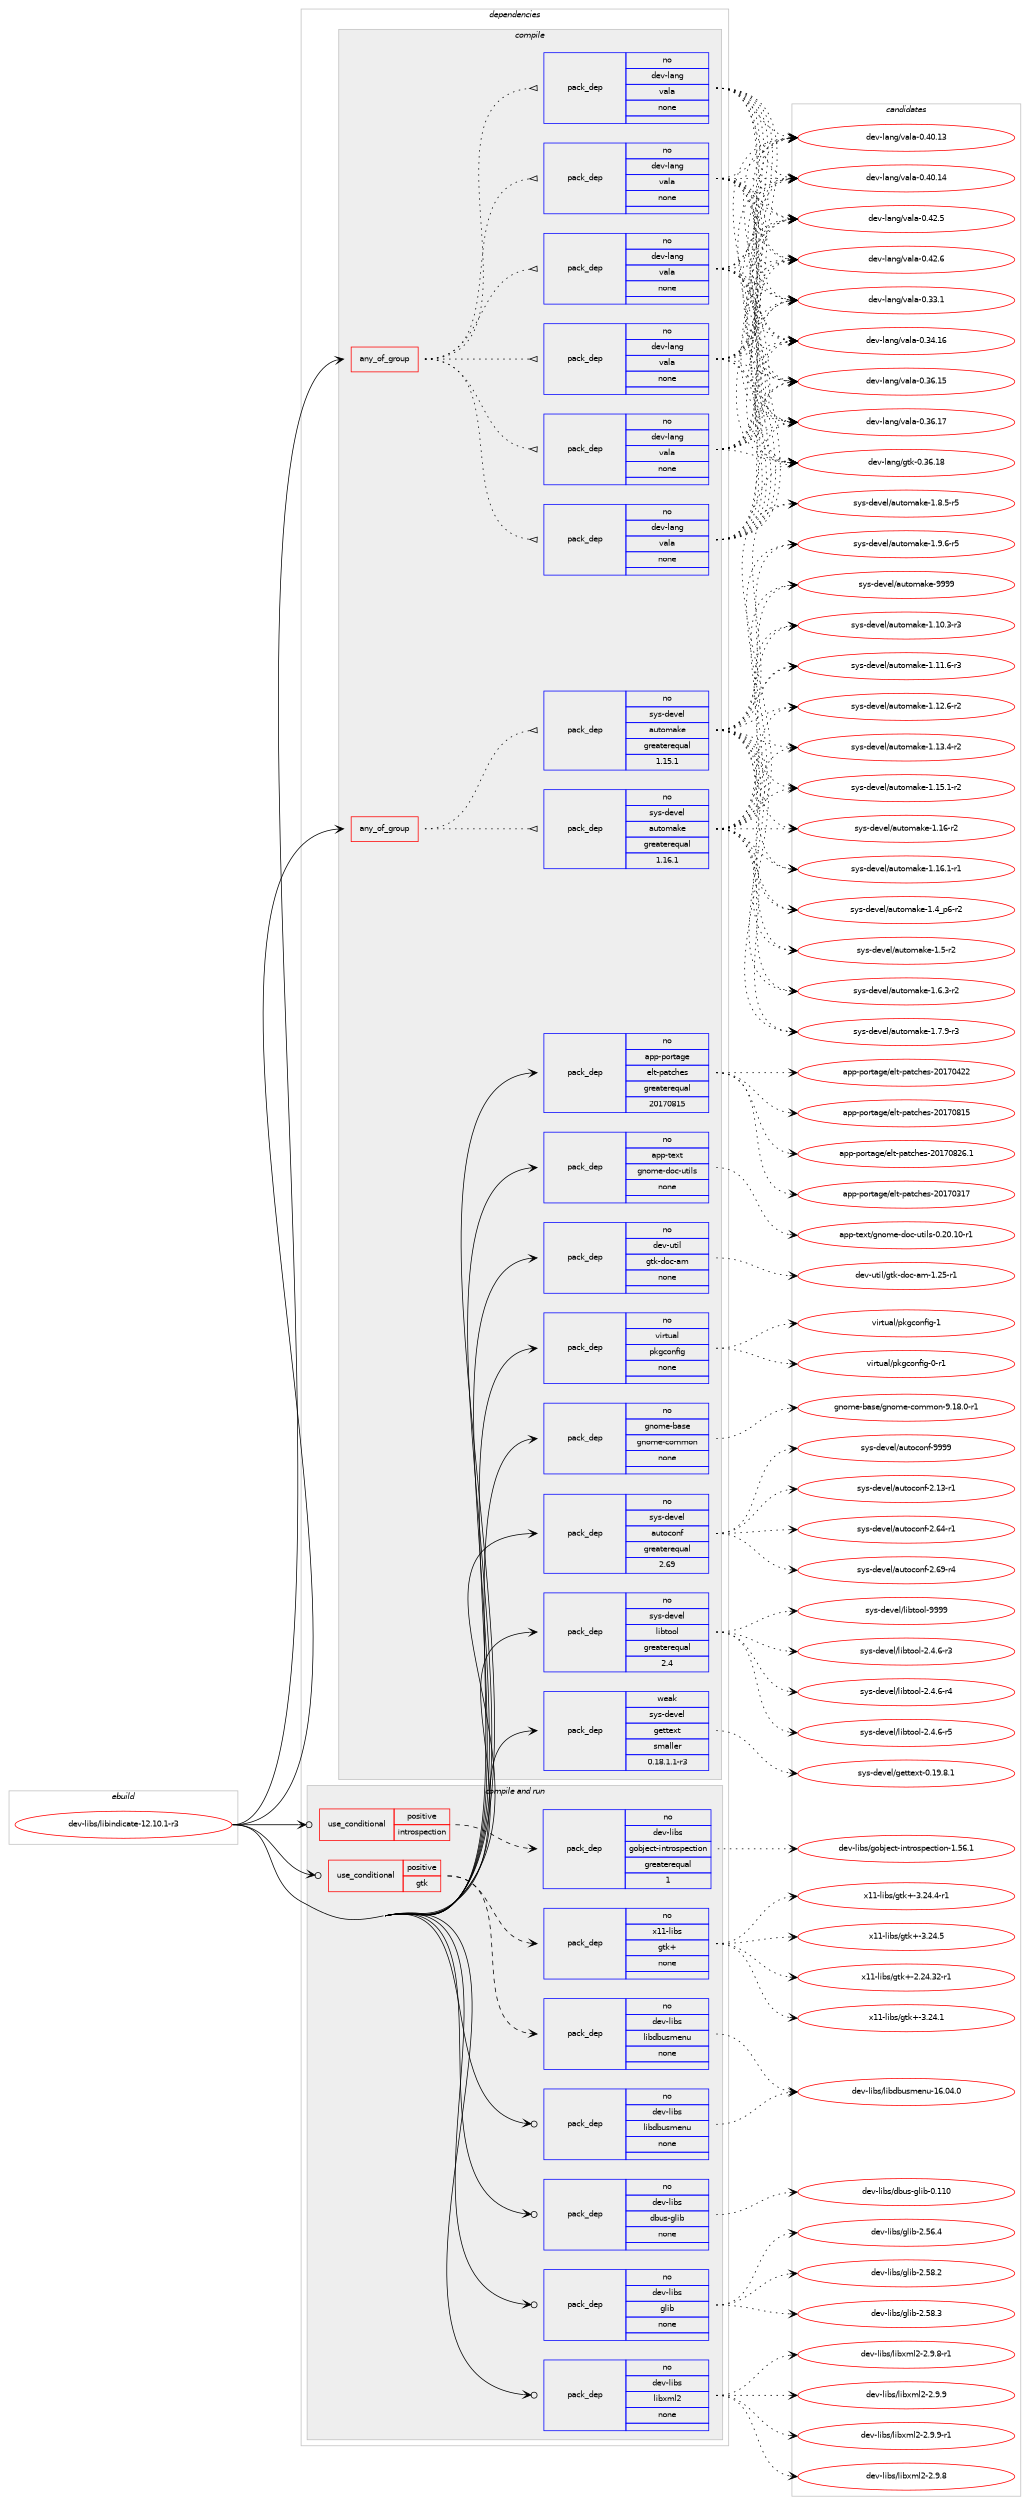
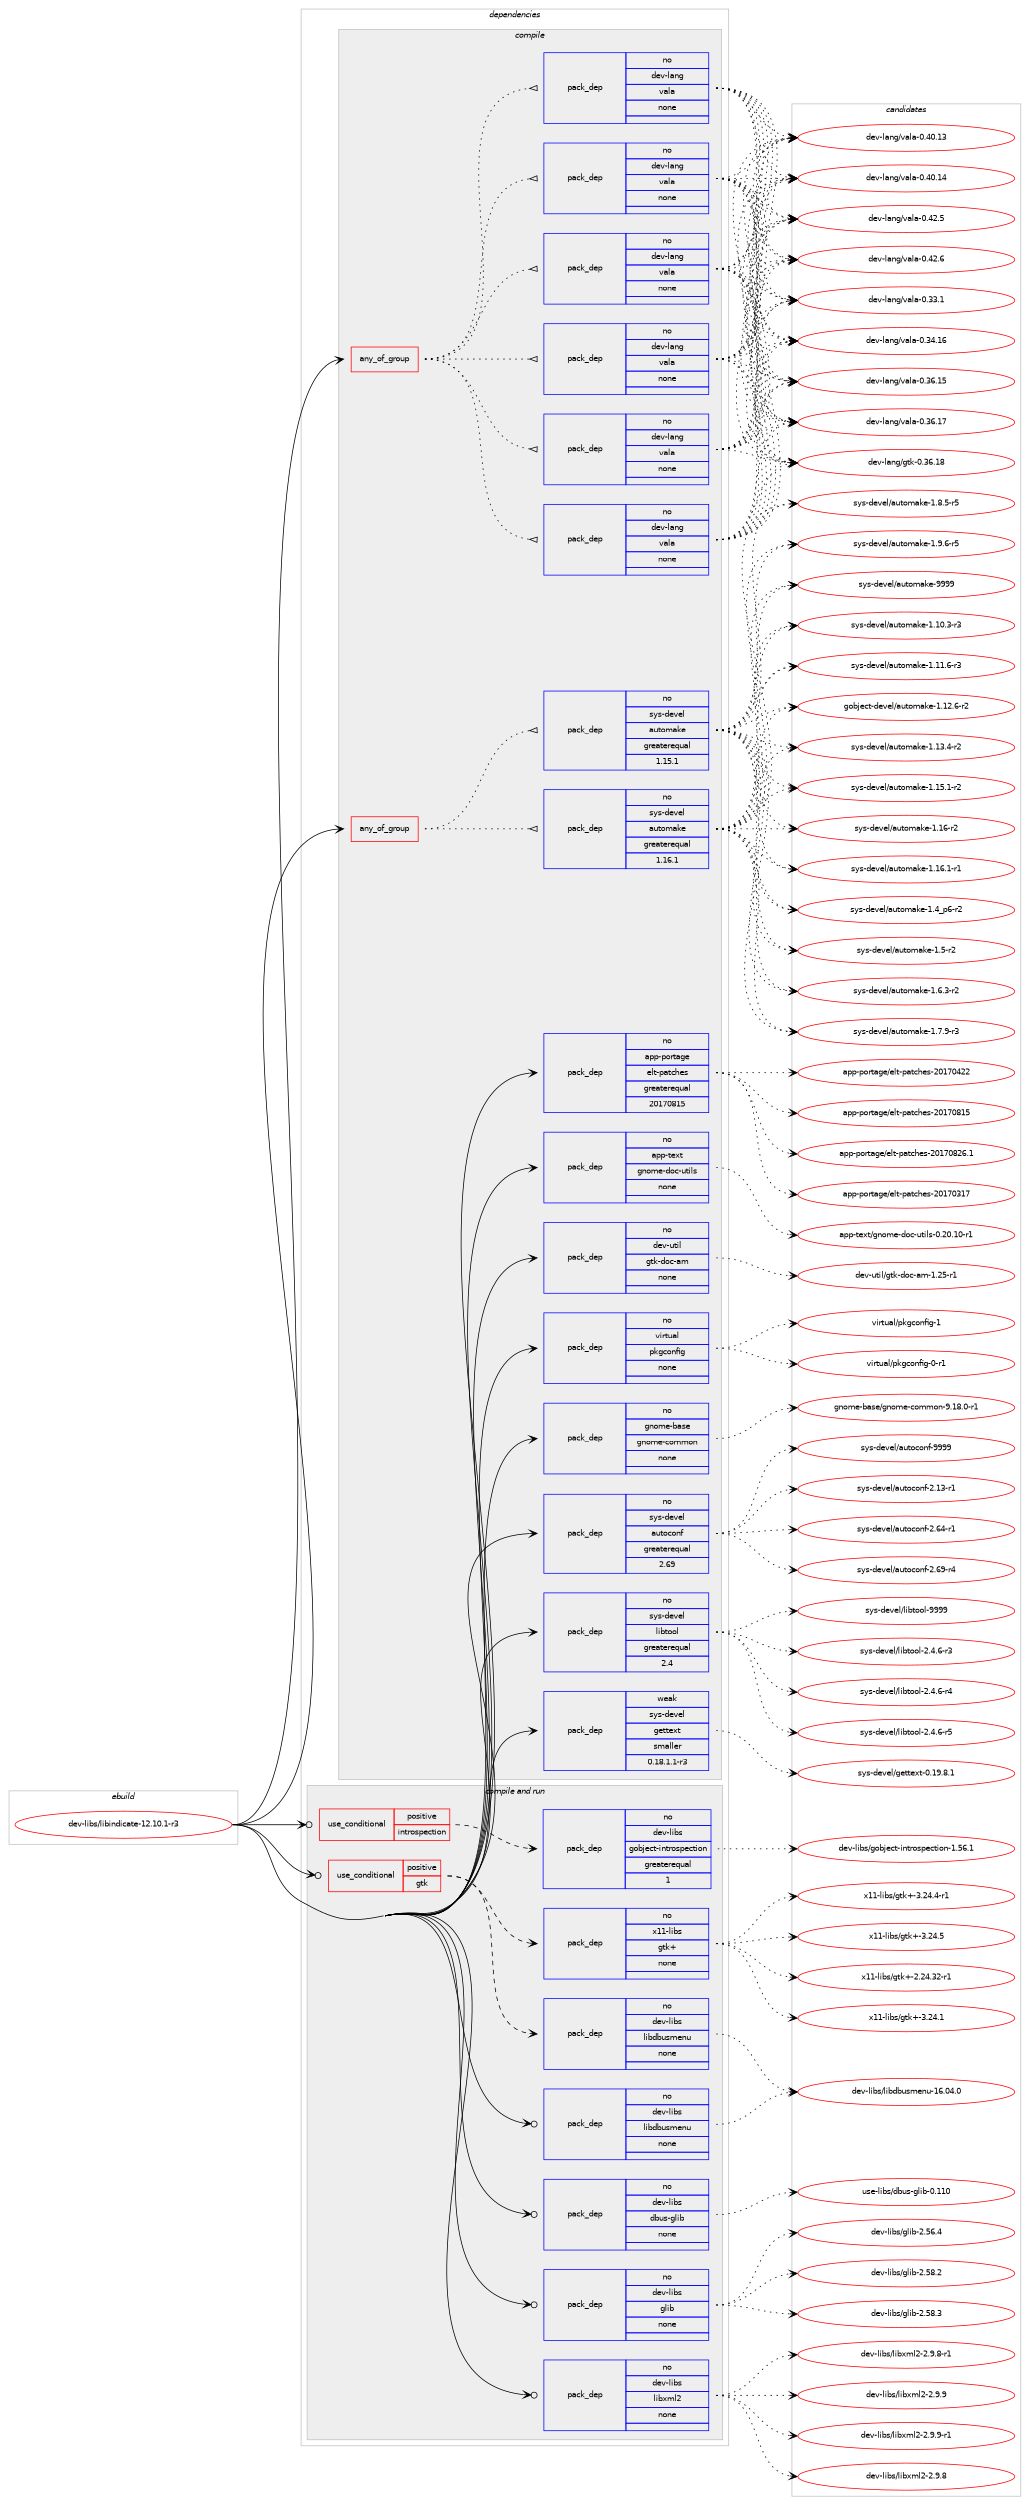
node "sys-devel/automake-1.12.6-r2": label "sys-devel/automake-1.12.6-r2" -> "gobject-devel/automake-1.12.6-r2"
node "dev-libs/dbus-glib-0.110": label "dev-libs/dbus-glib-0.110" -> "use-libs/dbus-glib-0.110"
